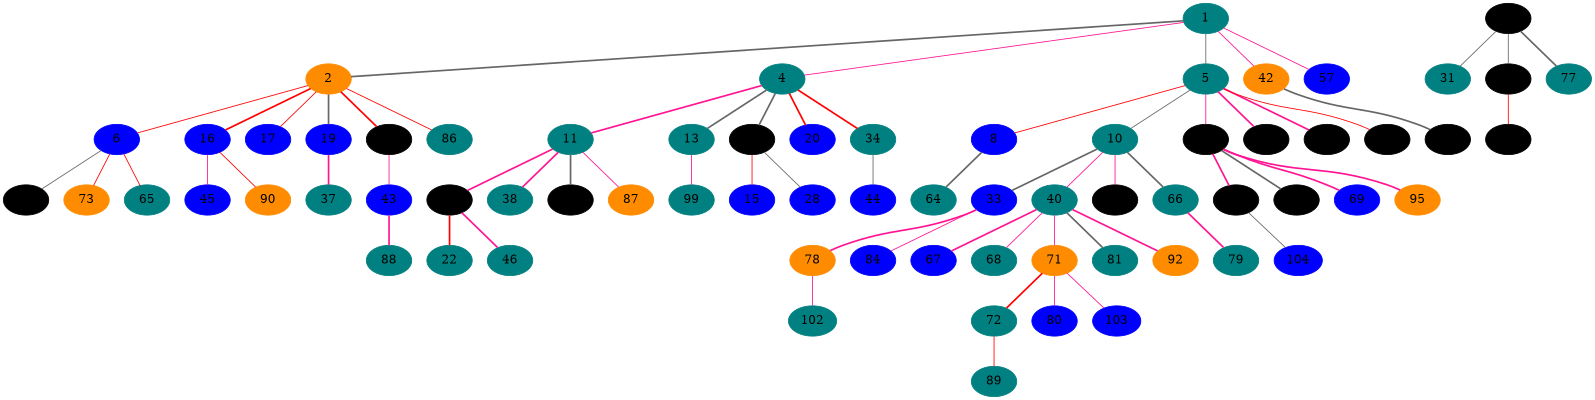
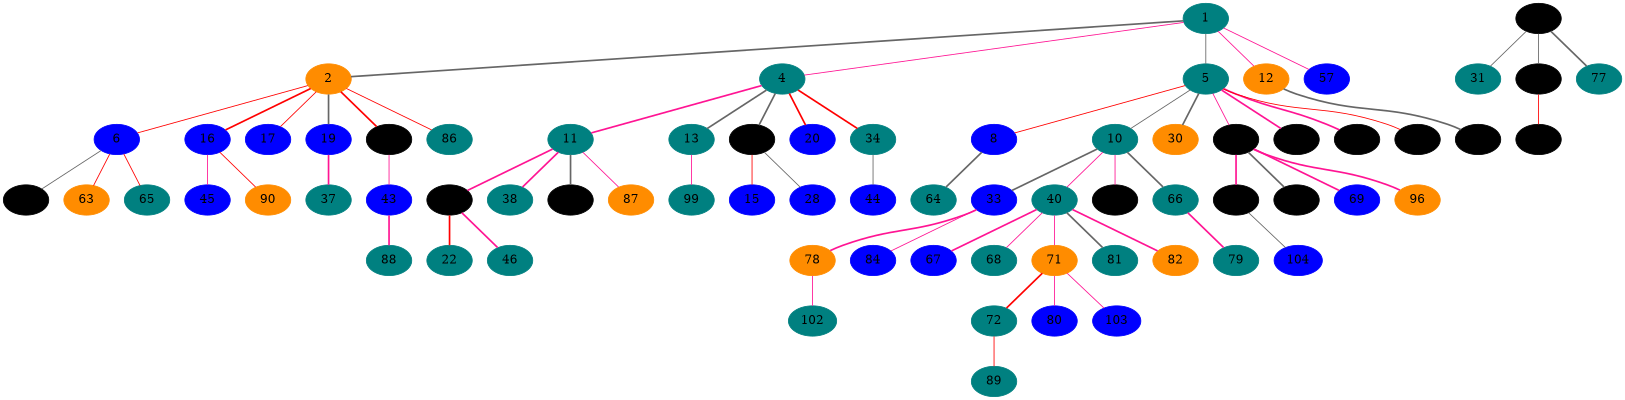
node "42": label "42" -> "12"
node "30": added
node "73": label "73" -> "63"
node "95": label "95" -> "96"
node "92": label "92" -> "82"
